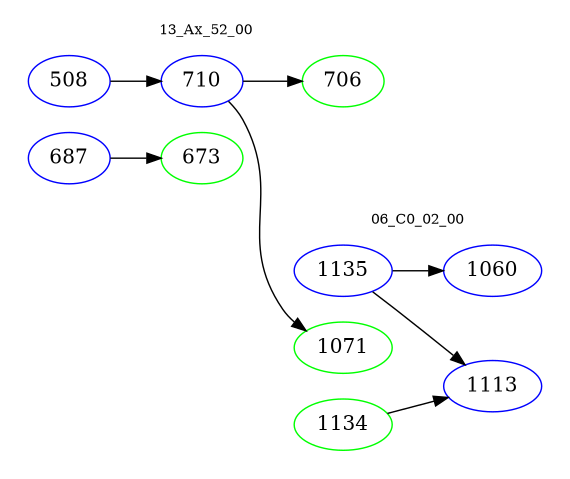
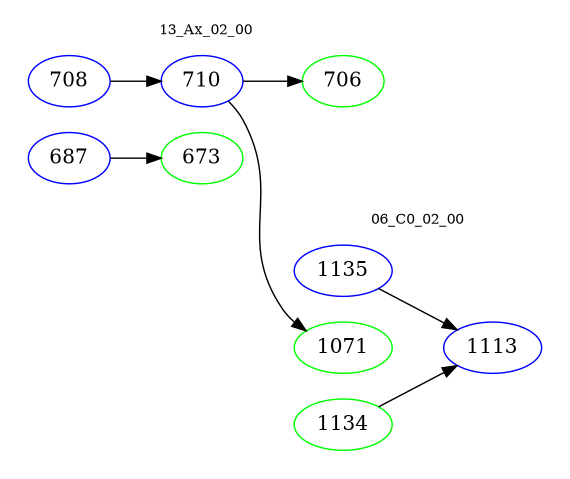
cluster "13_Ax_52_00": label "13_Ax_52_00" -> "13_Ax_02_00"
node "508": label "508" -> "708"
node "1060": removed
